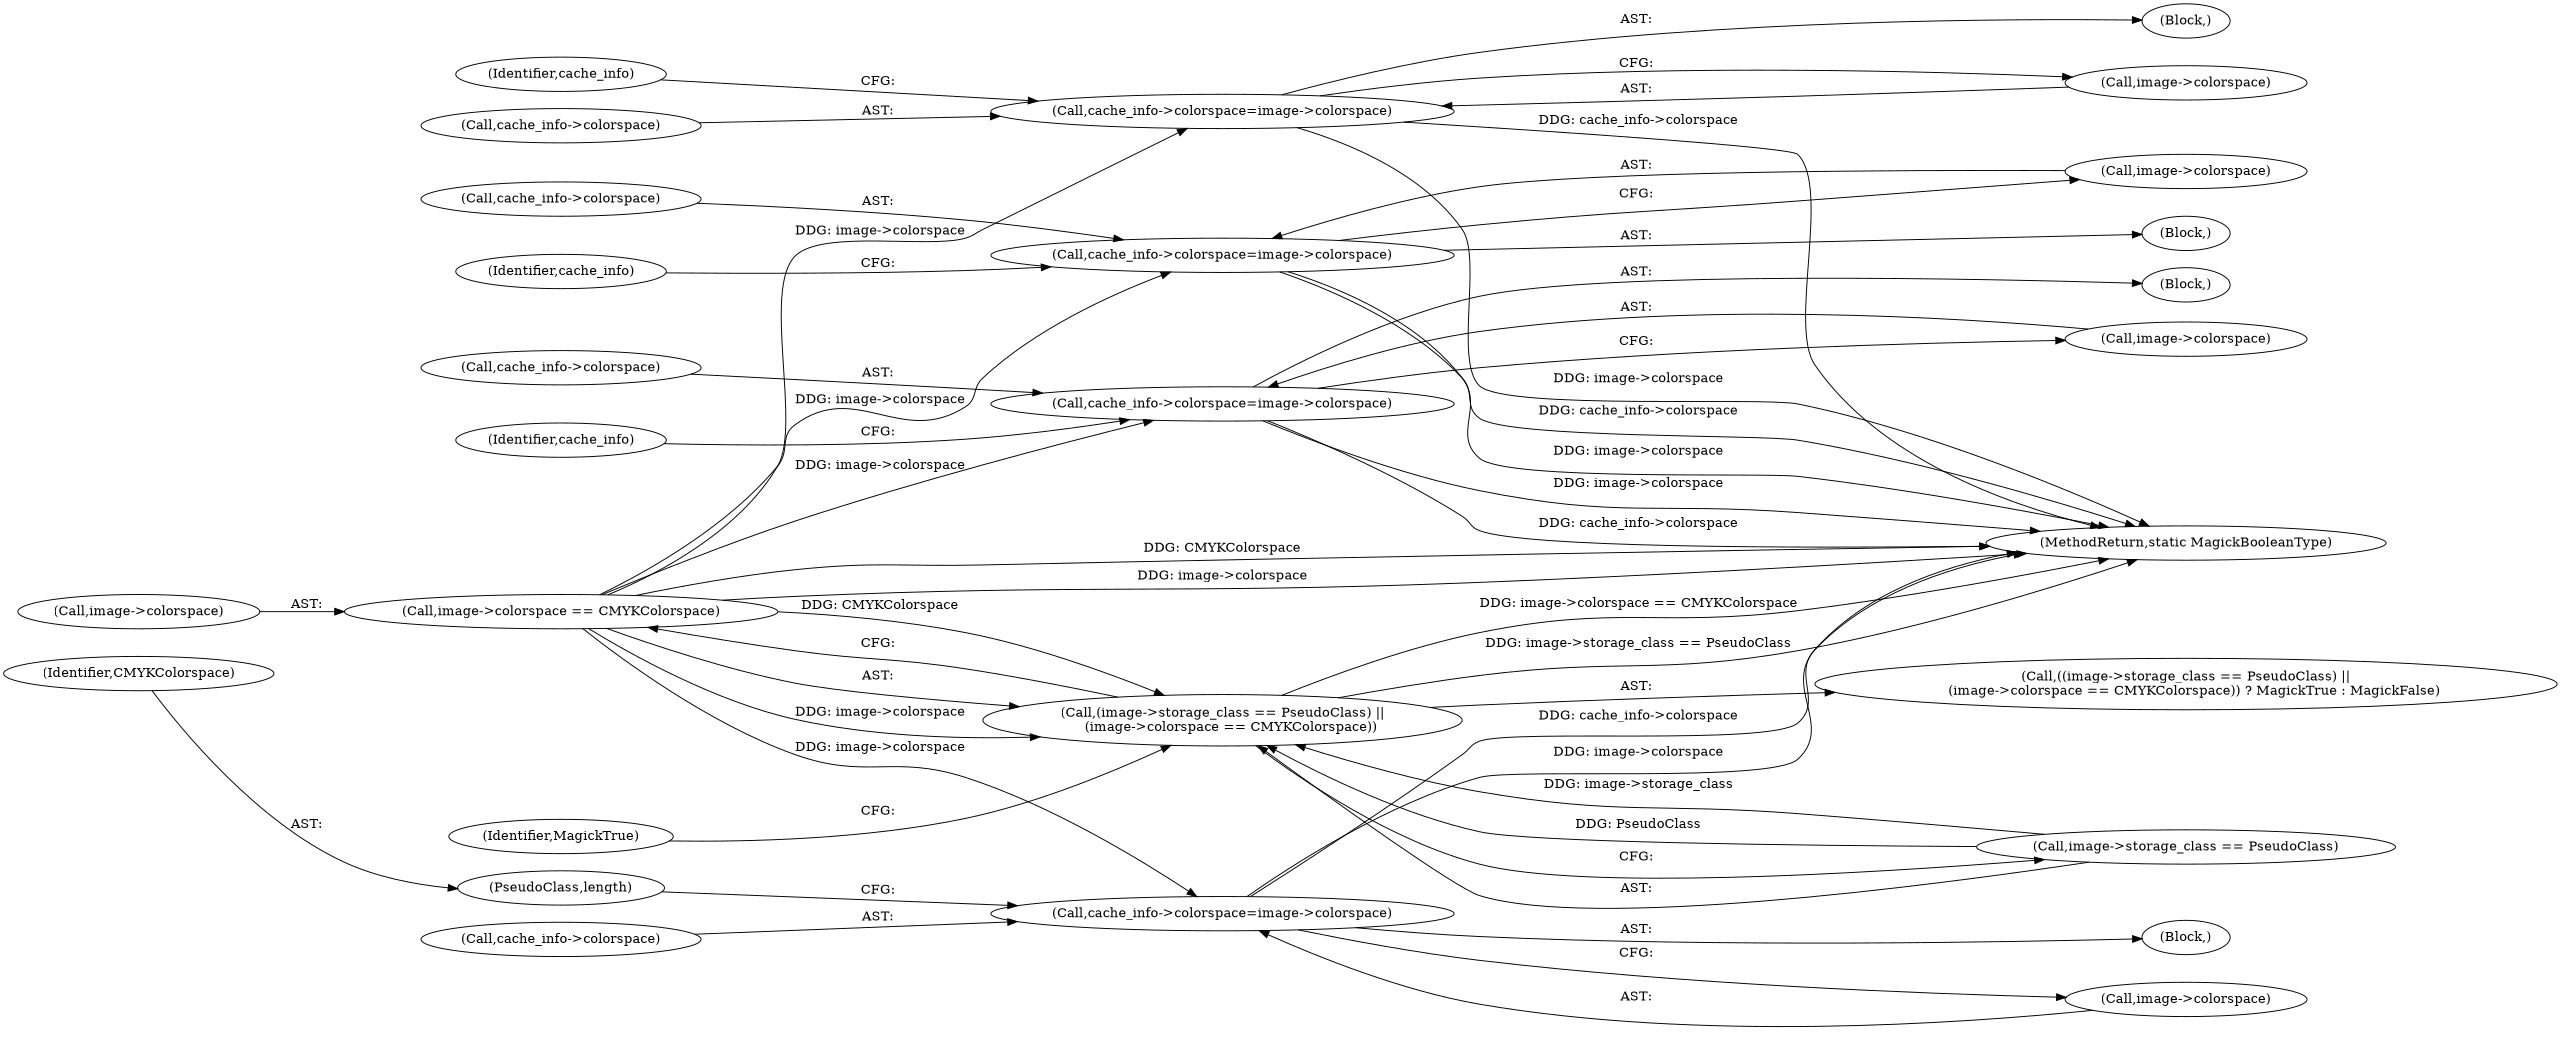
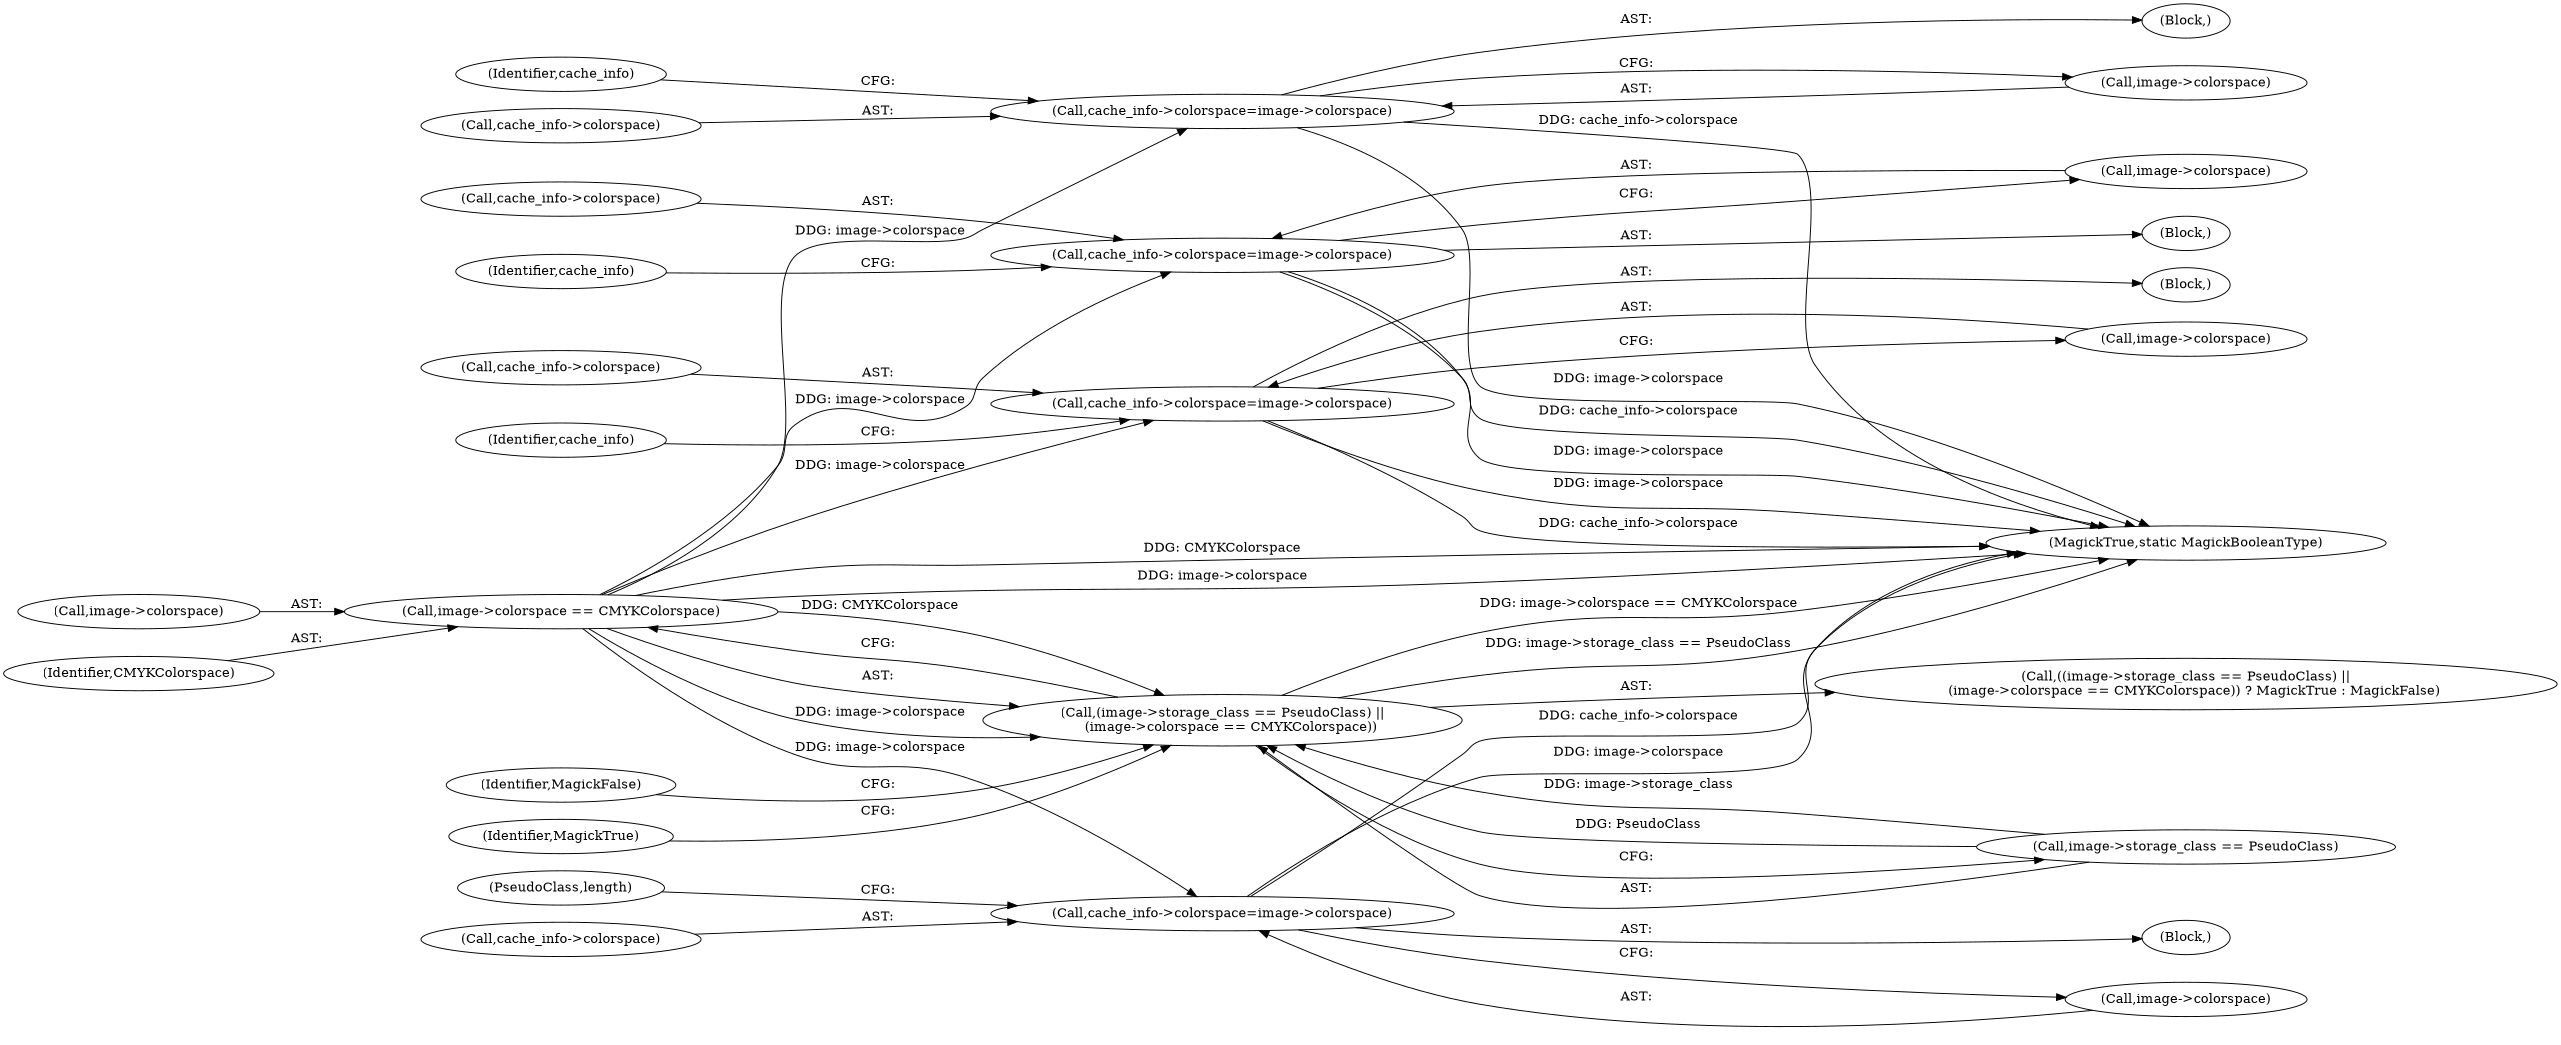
node "(MethodReturn,static MagickBooleanType)": label "(MethodReturn,static MagickBooleanType)" -> "(MagickTrue,static MagickBooleanType)"
node "(Identifier,MagickFalse)": added
edge "(Identifier,CMYKColorspace)" -> "(PseudoClass,length)": now "(Identifier,CMYKColorspace)" -> "(Call,image->colorspace == CMYKColorspace)"
